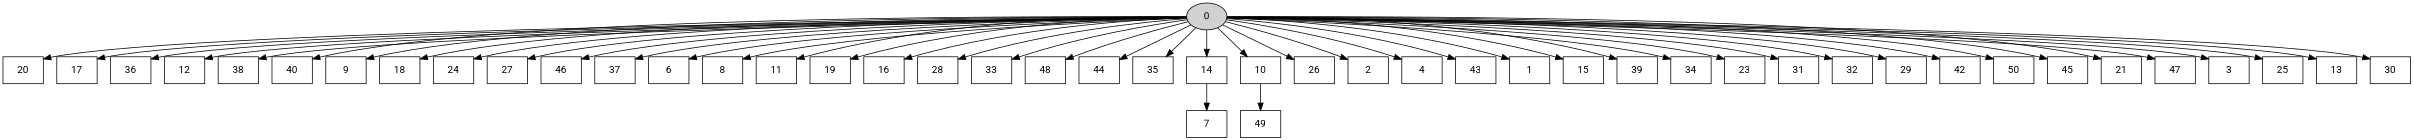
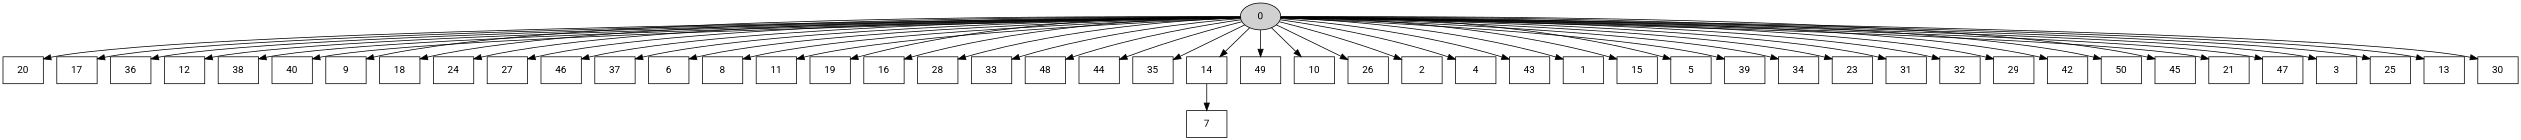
node "5": added
edge "10" -> "49": now "0" -> "49"
